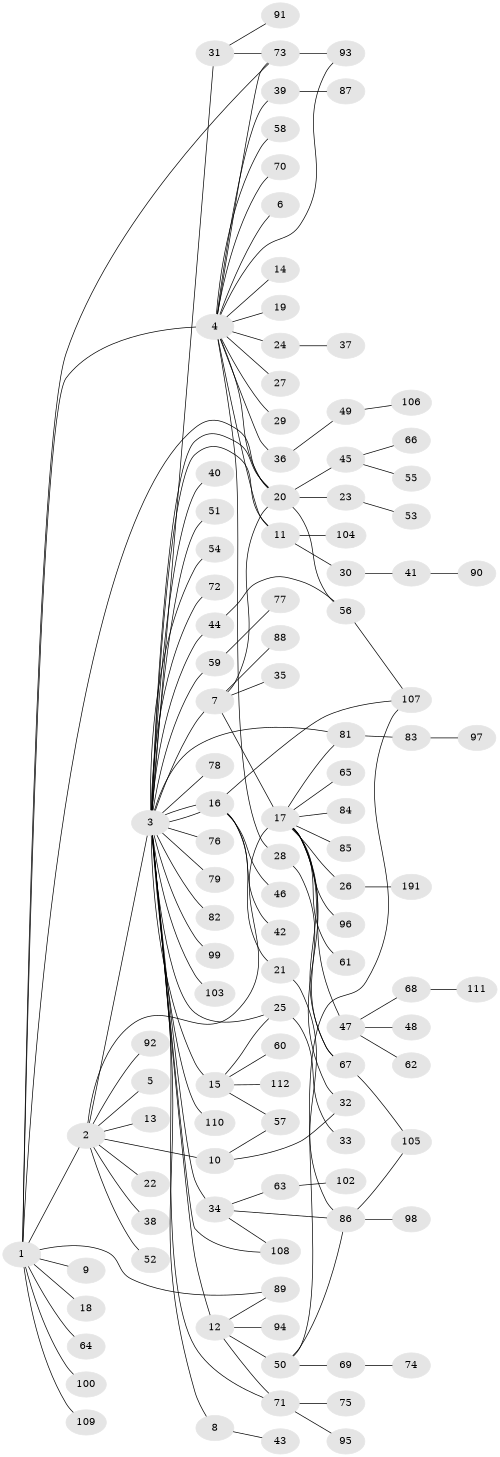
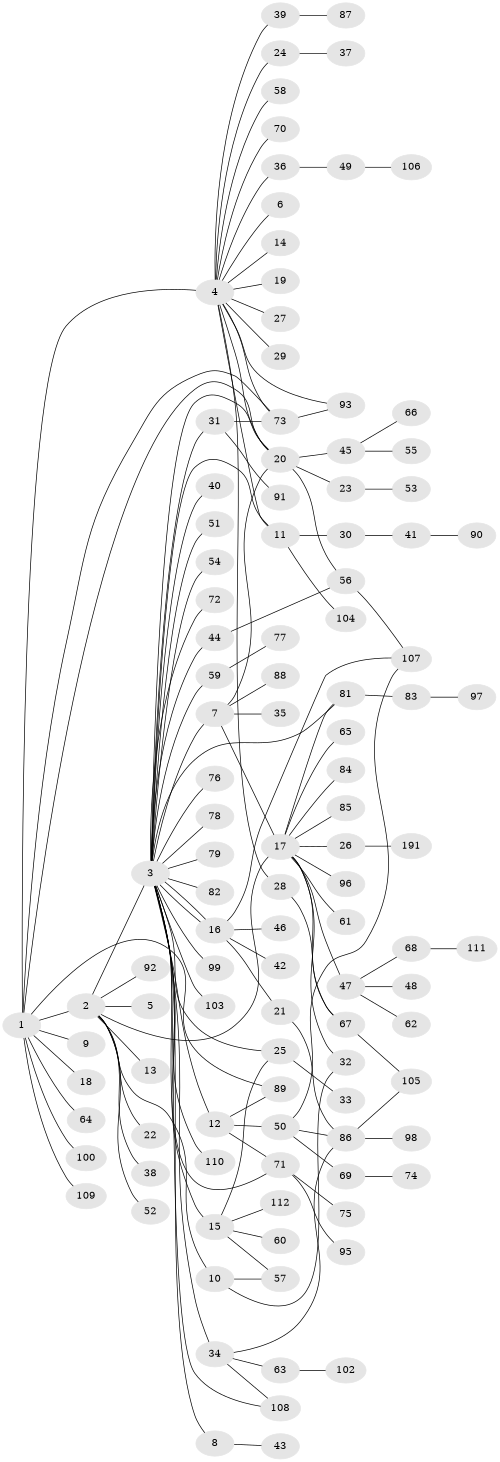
node "94": removed
